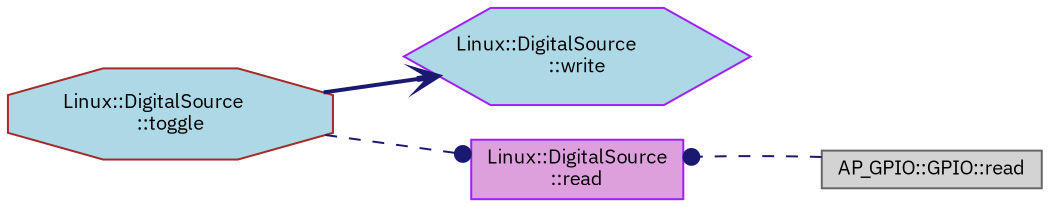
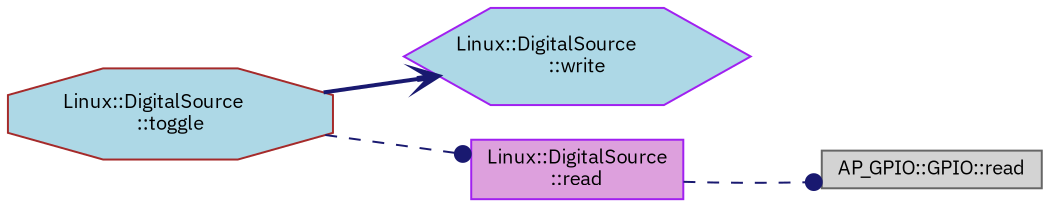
edge "AP_GPIO::GPIO::read" -> "Linux::DigitalSource ::read": reversed
